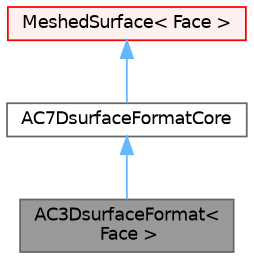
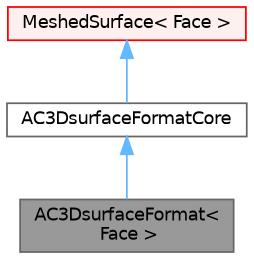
node "AC7DsurfaceFormatCore": label "AC7DsurfaceFormatCore" -> "AC3DsurfaceFormatCore"
